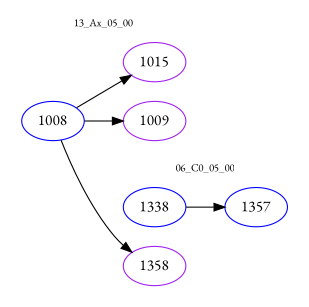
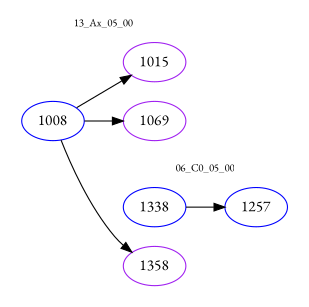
node "1009": label "1009" -> "1069"
node "1357": label "1357" -> "1257"
